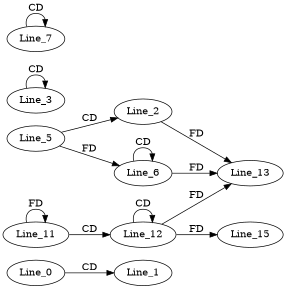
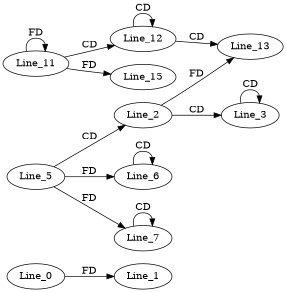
edge "Line_2" -> "Line_3": added, label "CD"
edge "Line_6" -> "Line_13": removed, label "FD"
edge "Line_12" -> "Line_13": label "FD" -> "CD"
edge "Line_5" -> "Line_7": added, label "FD"
edge "Line_12" -> "Line_15": now "Line_11" -> "Line_15"
edge "Line_0" -> "Line_1": label "CD" -> "FD"
